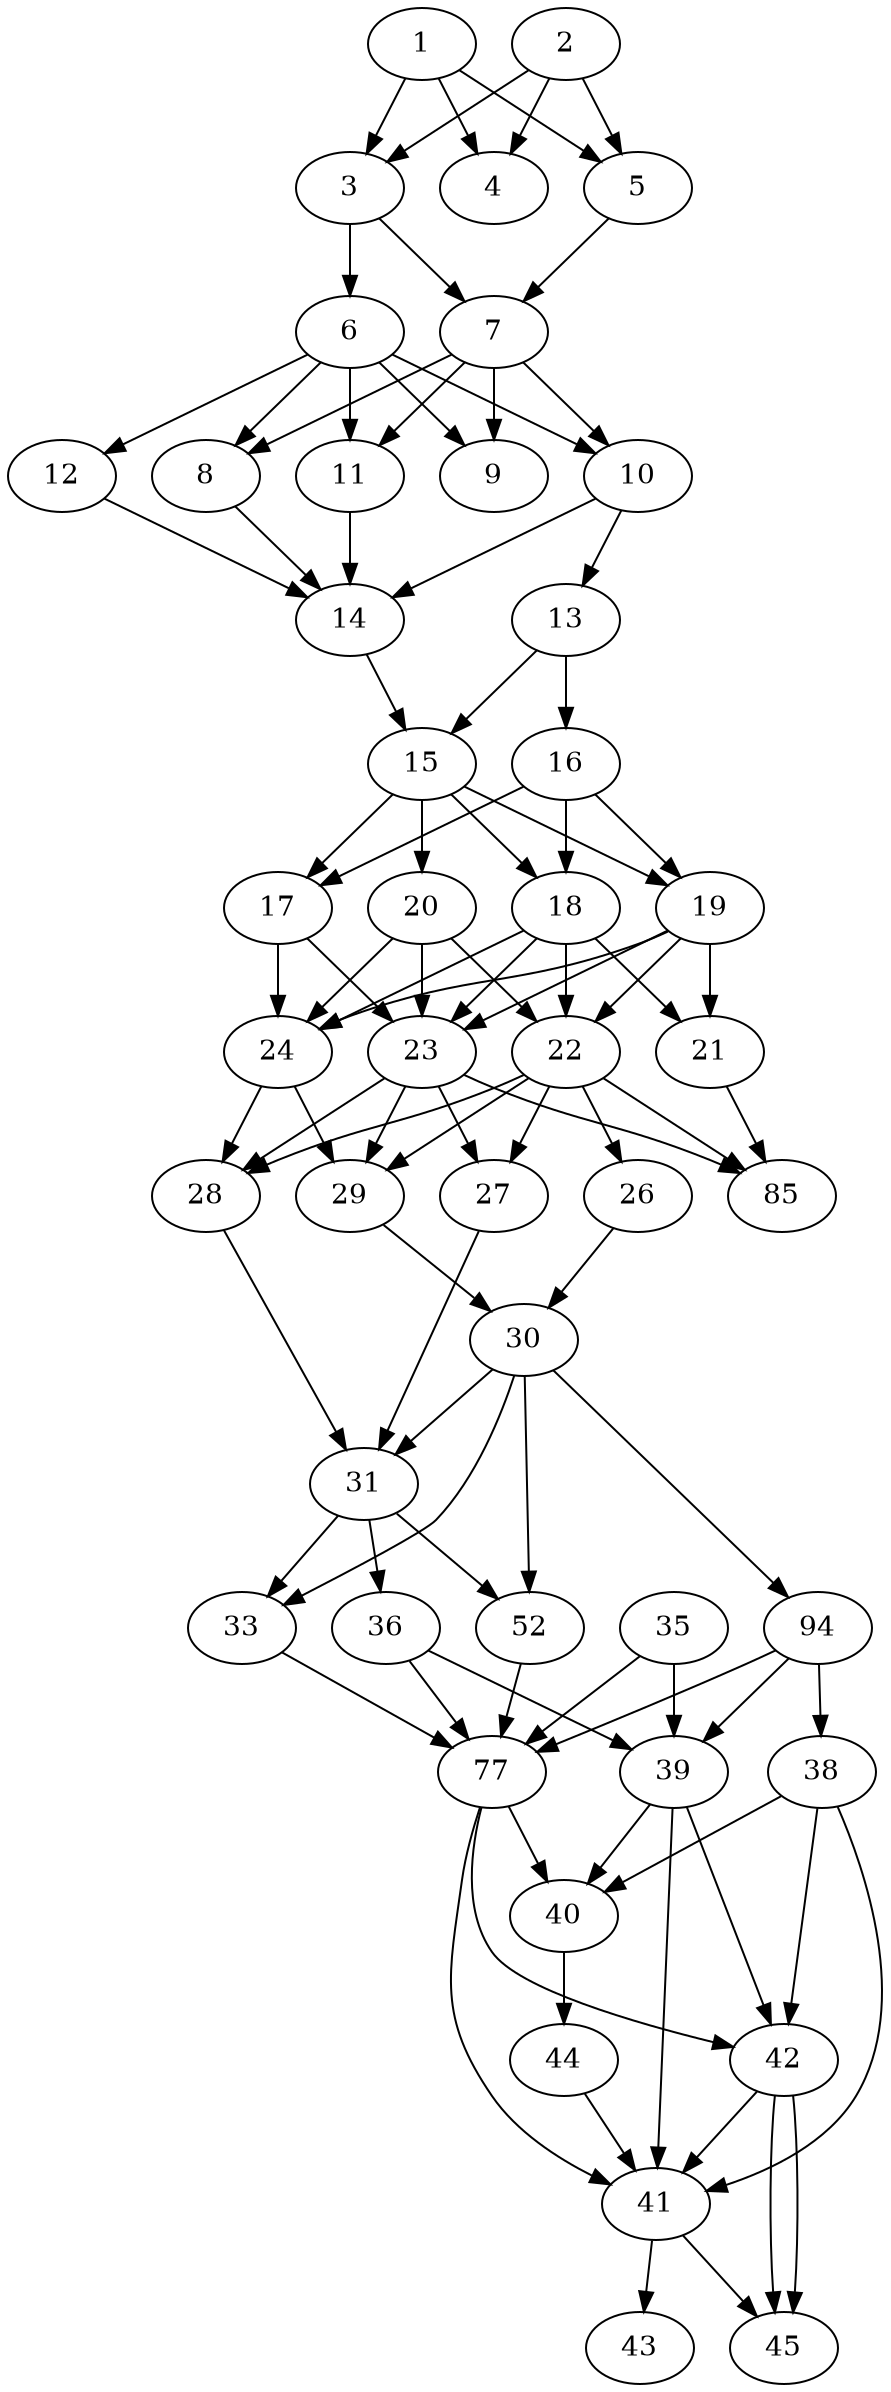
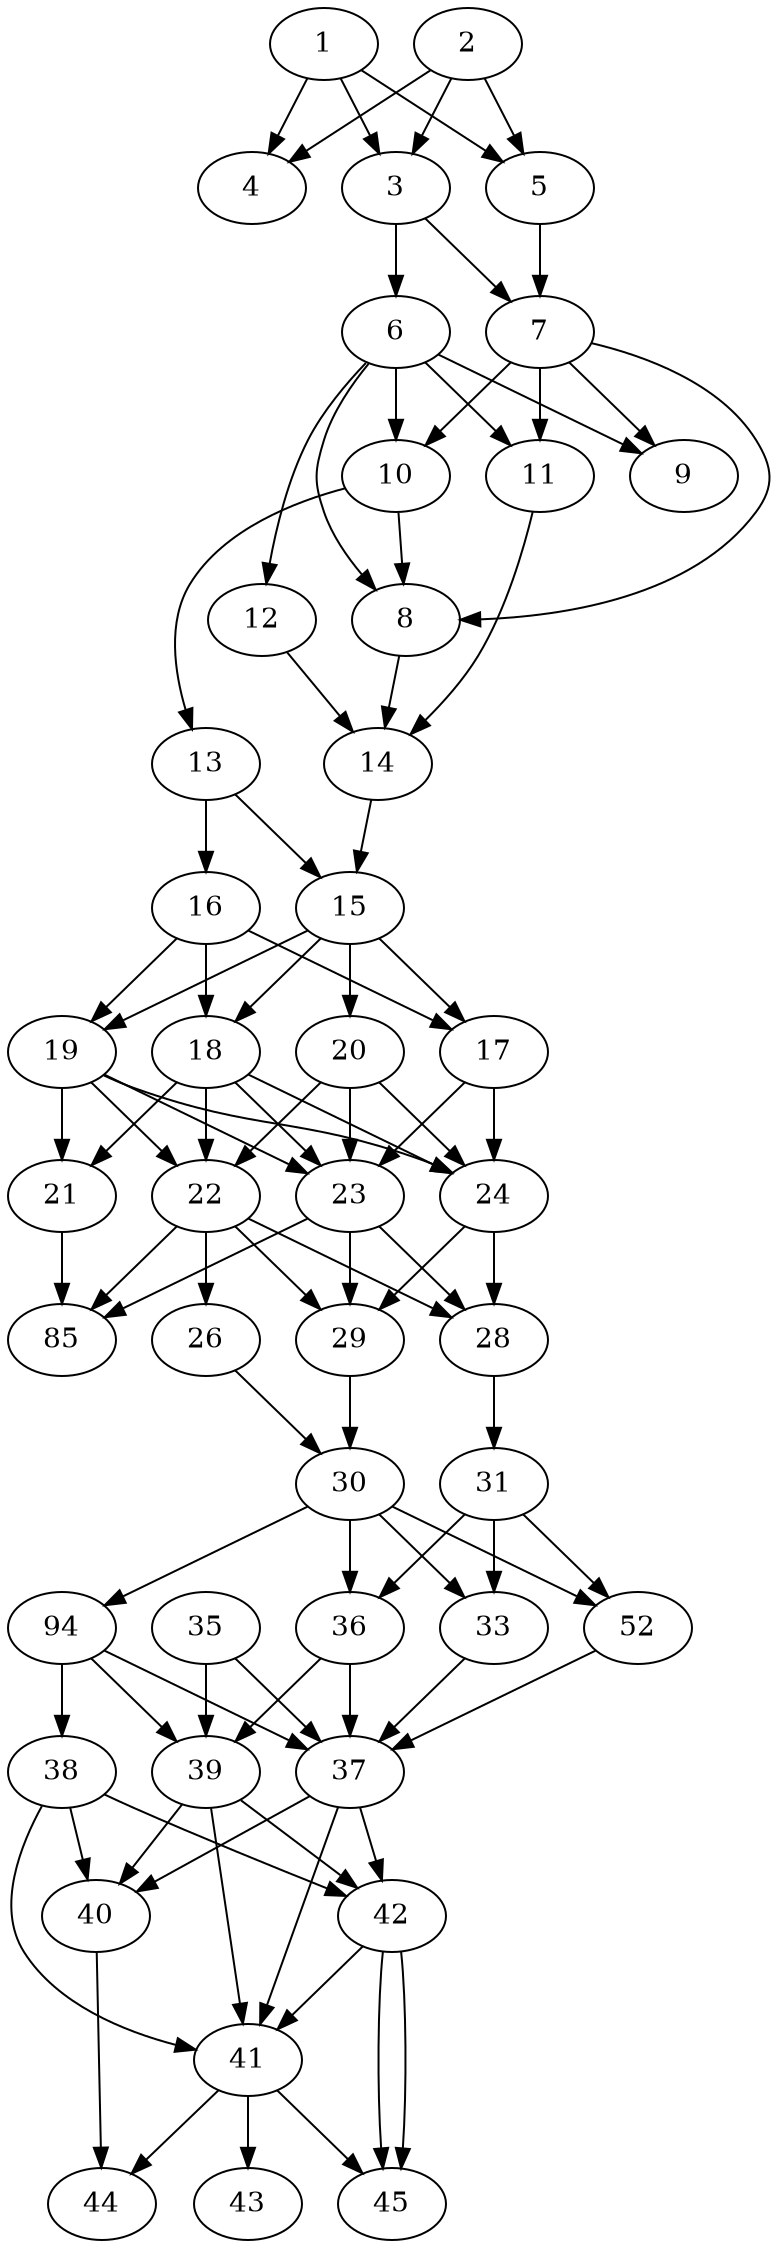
edge "10" -> "14": now "10" -> "8"
node "27": removed
edge "30" -> "31": now "30" -> "36"
node "77": label "77" -> "37"
edge "44" -> "41": reversed
